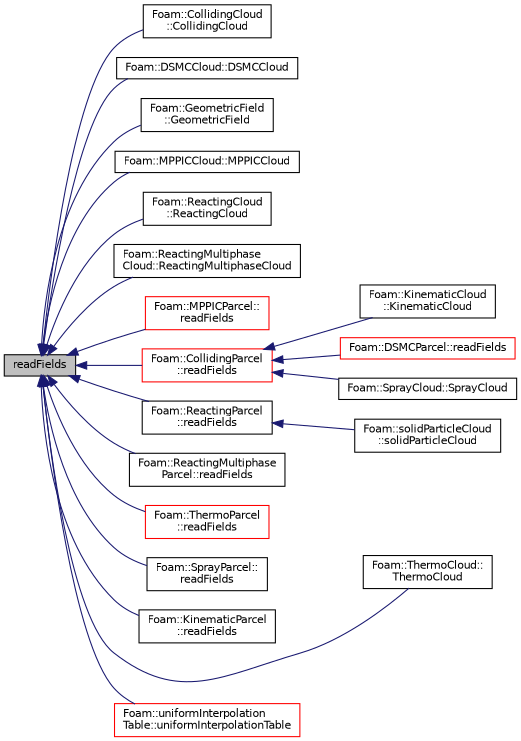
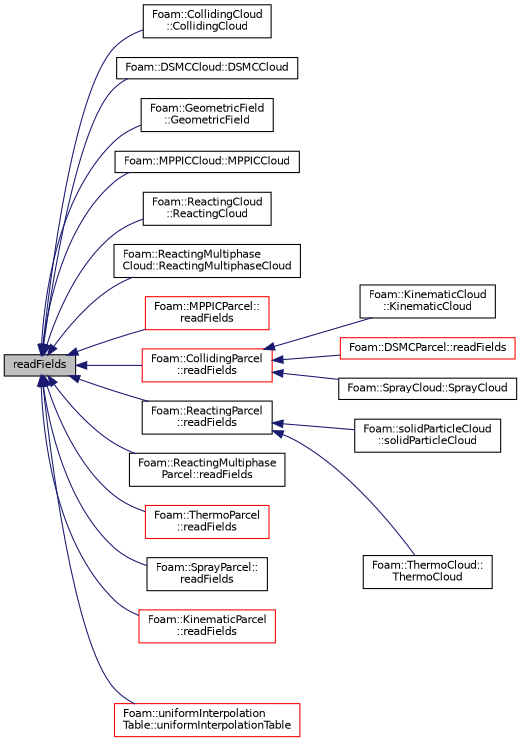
node "Foam::KinematicParcel ::readFields": color black -> red
edge "Foam::ThermoCloud:: ThermoCloud" -> "readFields": now "Foam::ThermoCloud:: ThermoCloud" -> "Foam::ReactingParcel ::readFields"
